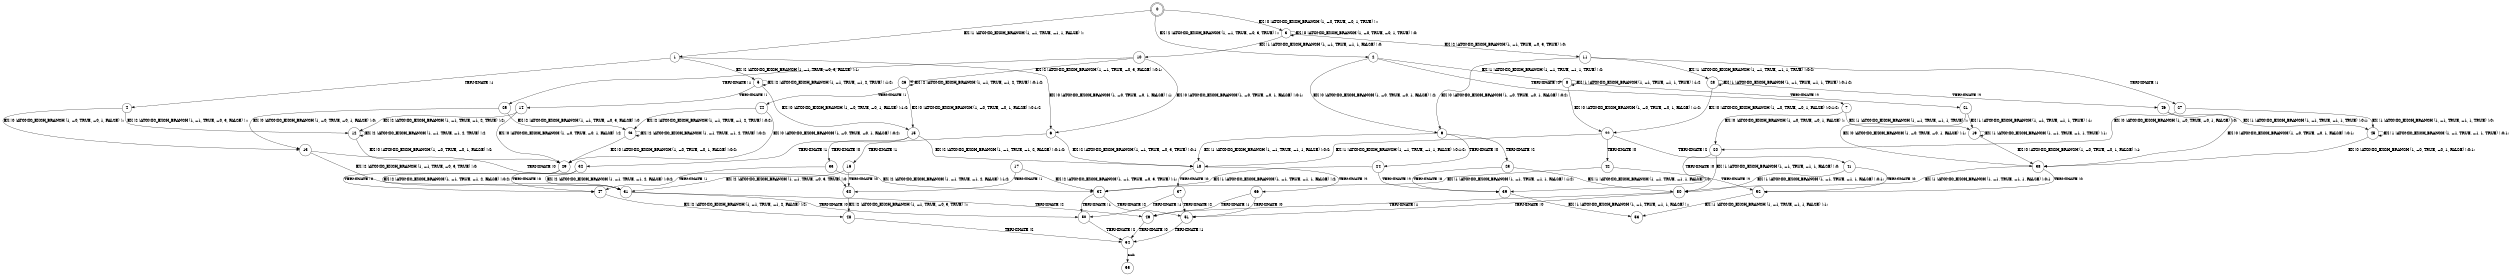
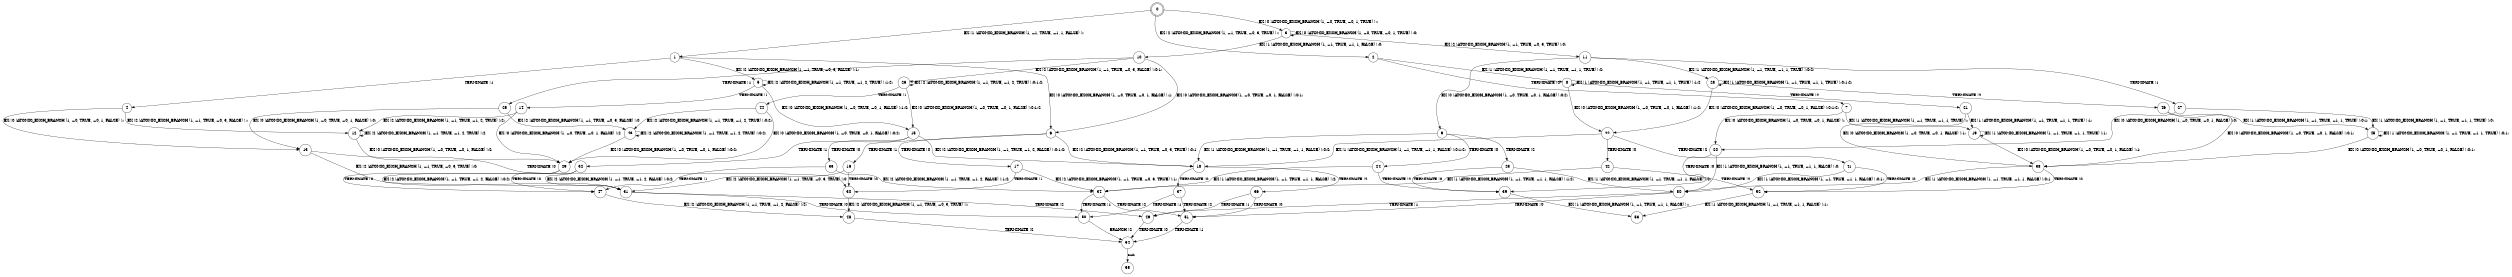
edge "2" -> "9": removed, label "EX !0 !ATOMIC_EXCH_BRANCH (1, +0, TRUE, +0, 1, FALSE) !:2:"
edge "6" -> "17": added, label "TERMINATE !0"
edge "50" -> "54": label "TERMINATE !2" -> "BRANCH !2"
